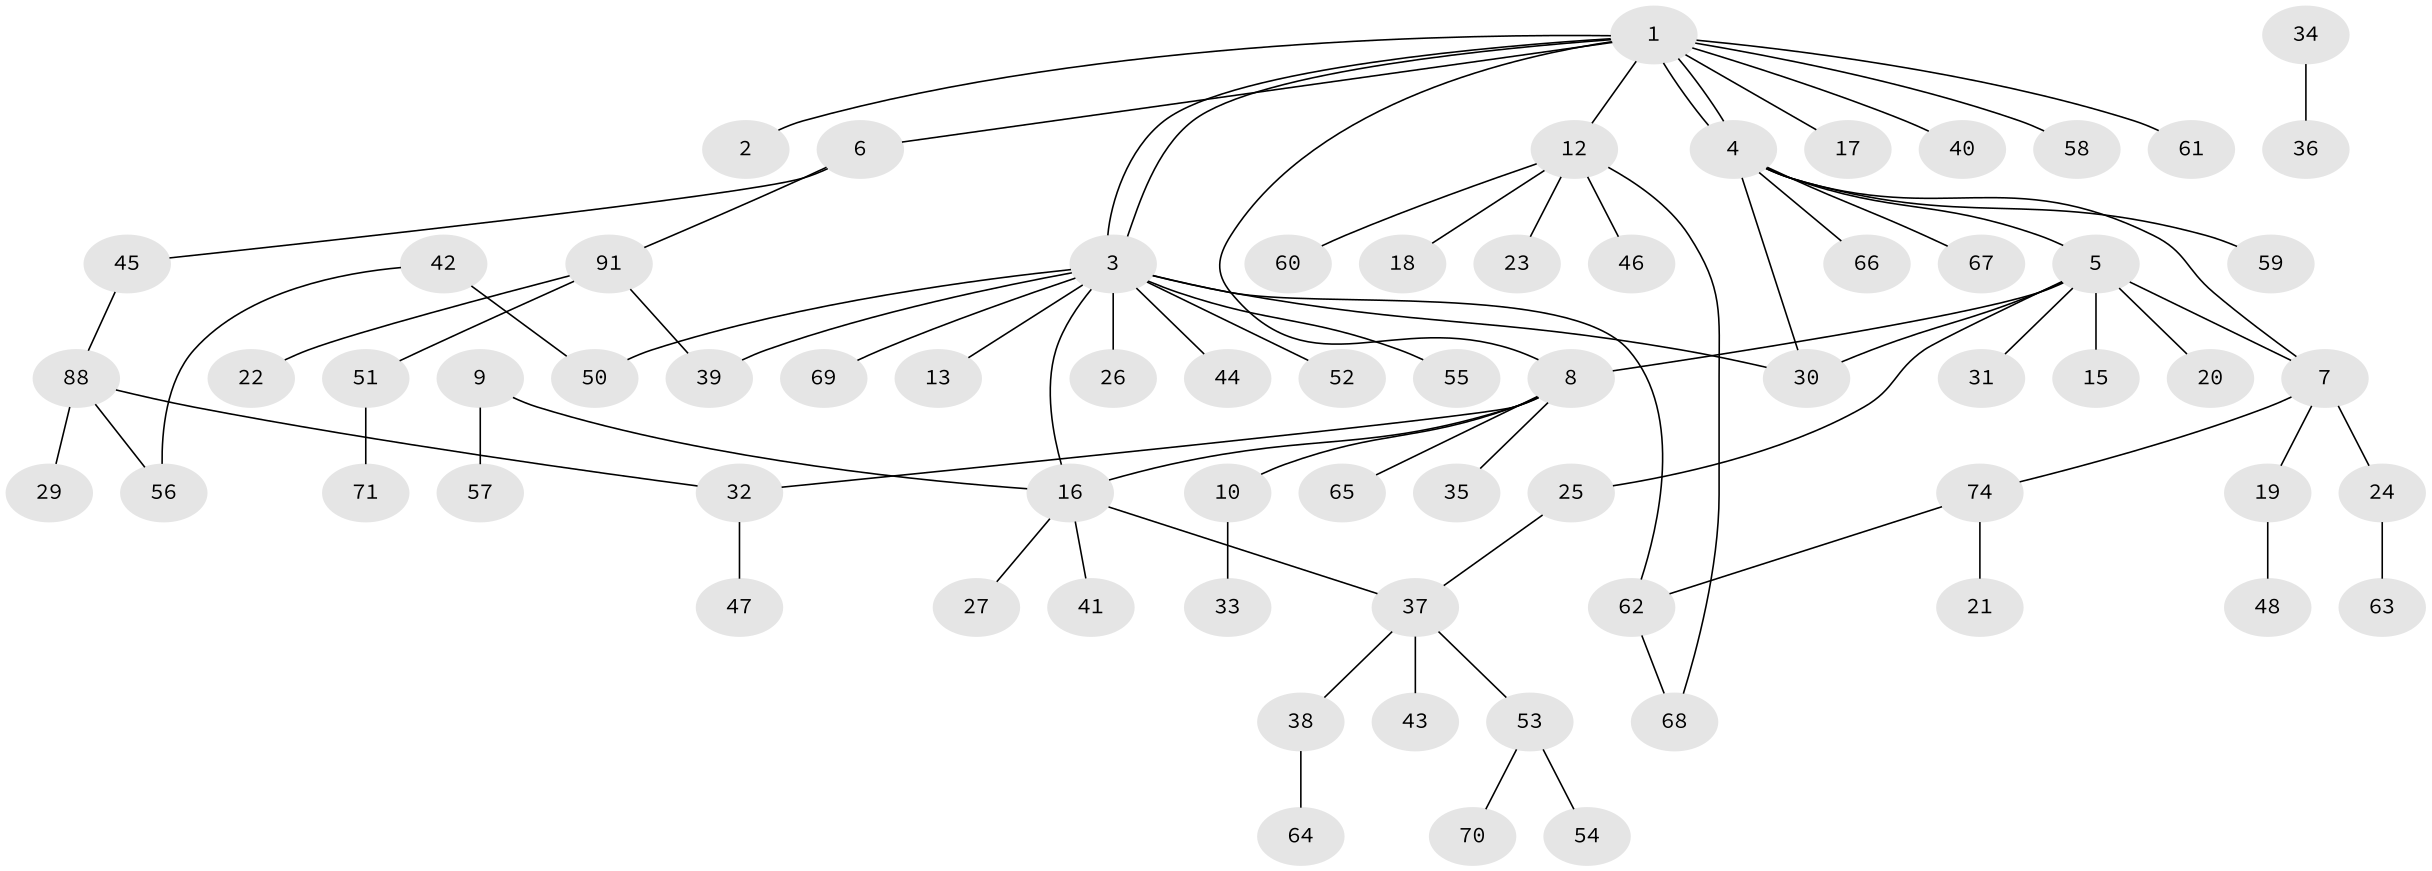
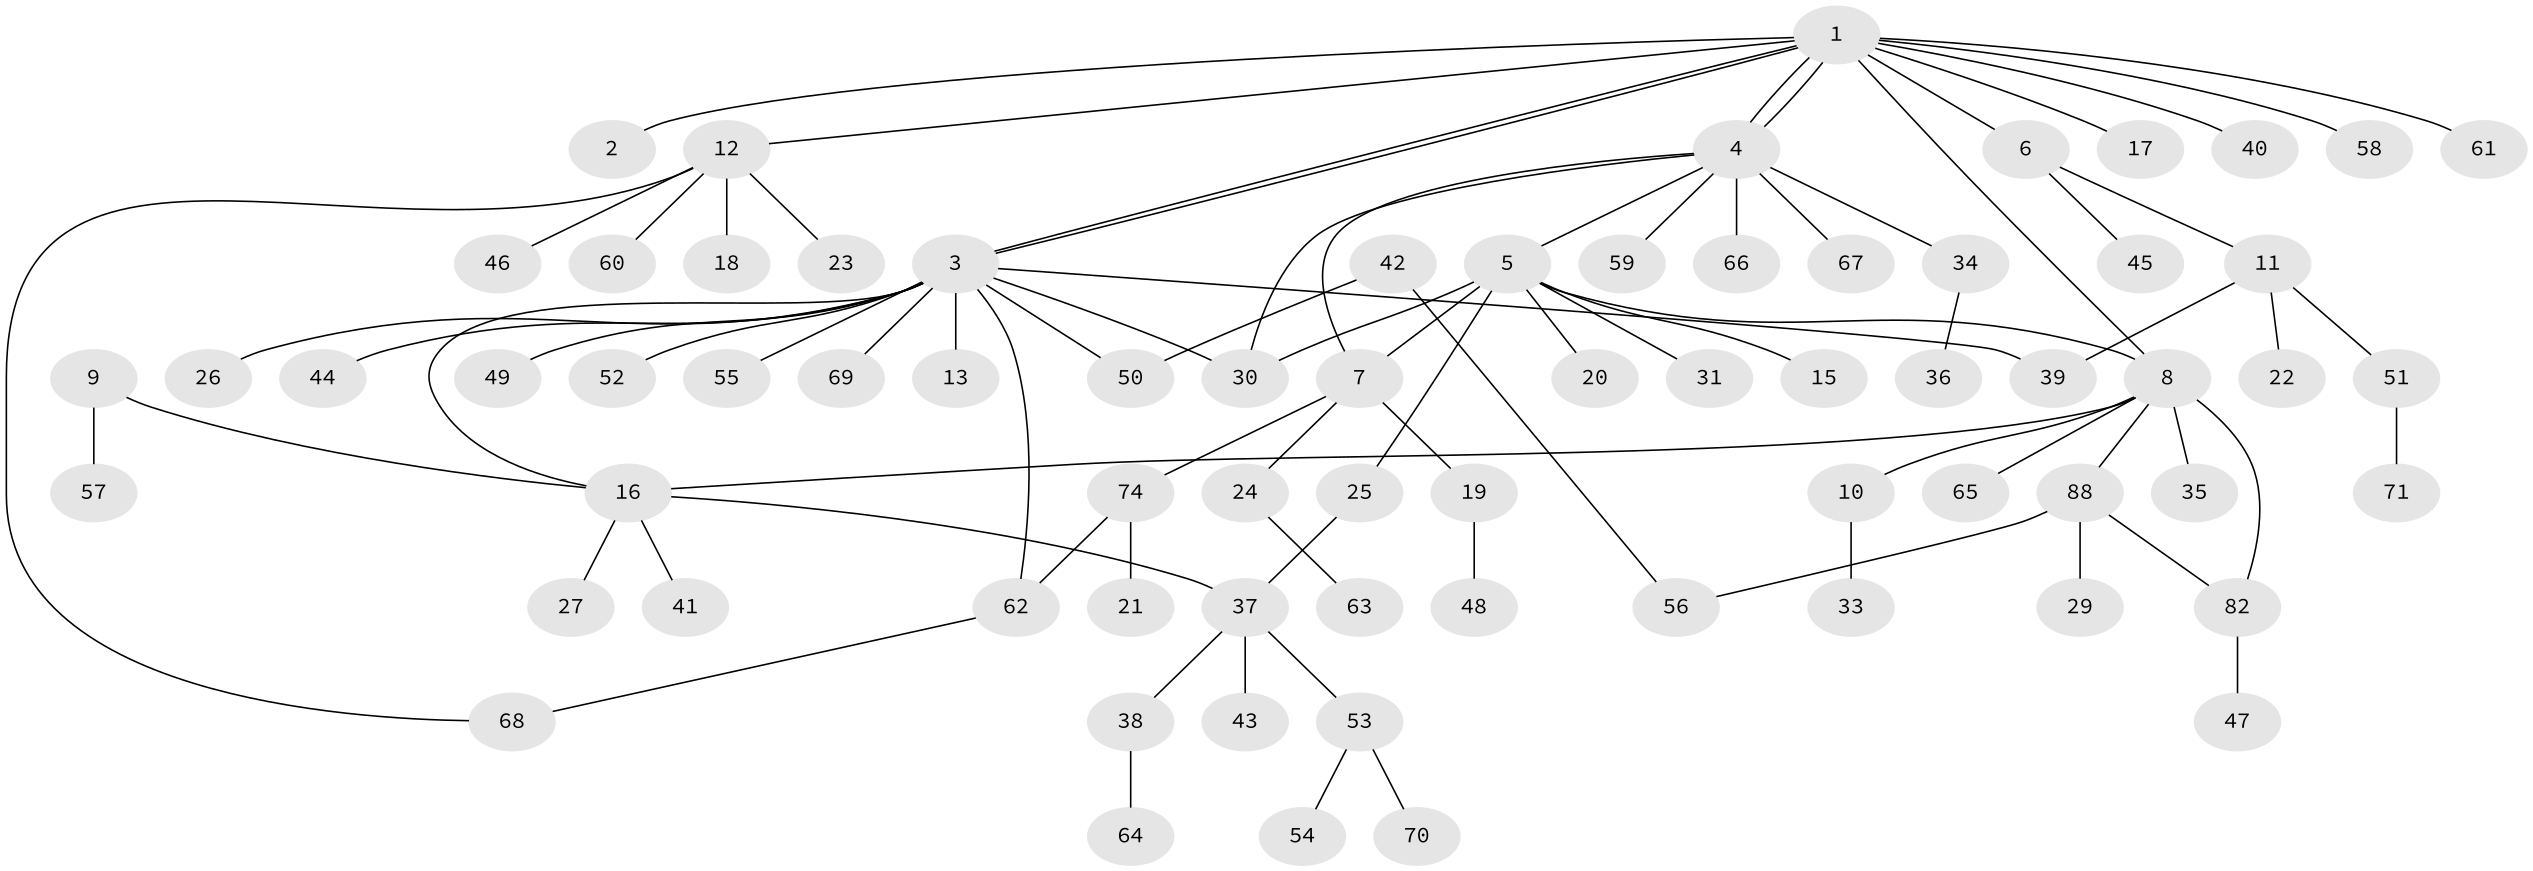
edge "4" -- "34": added
node "91": label "91" -> "11"
edge "45" -- "88": now "8" -- "88"
node "49": added
node "32": label "32" -> "82"
